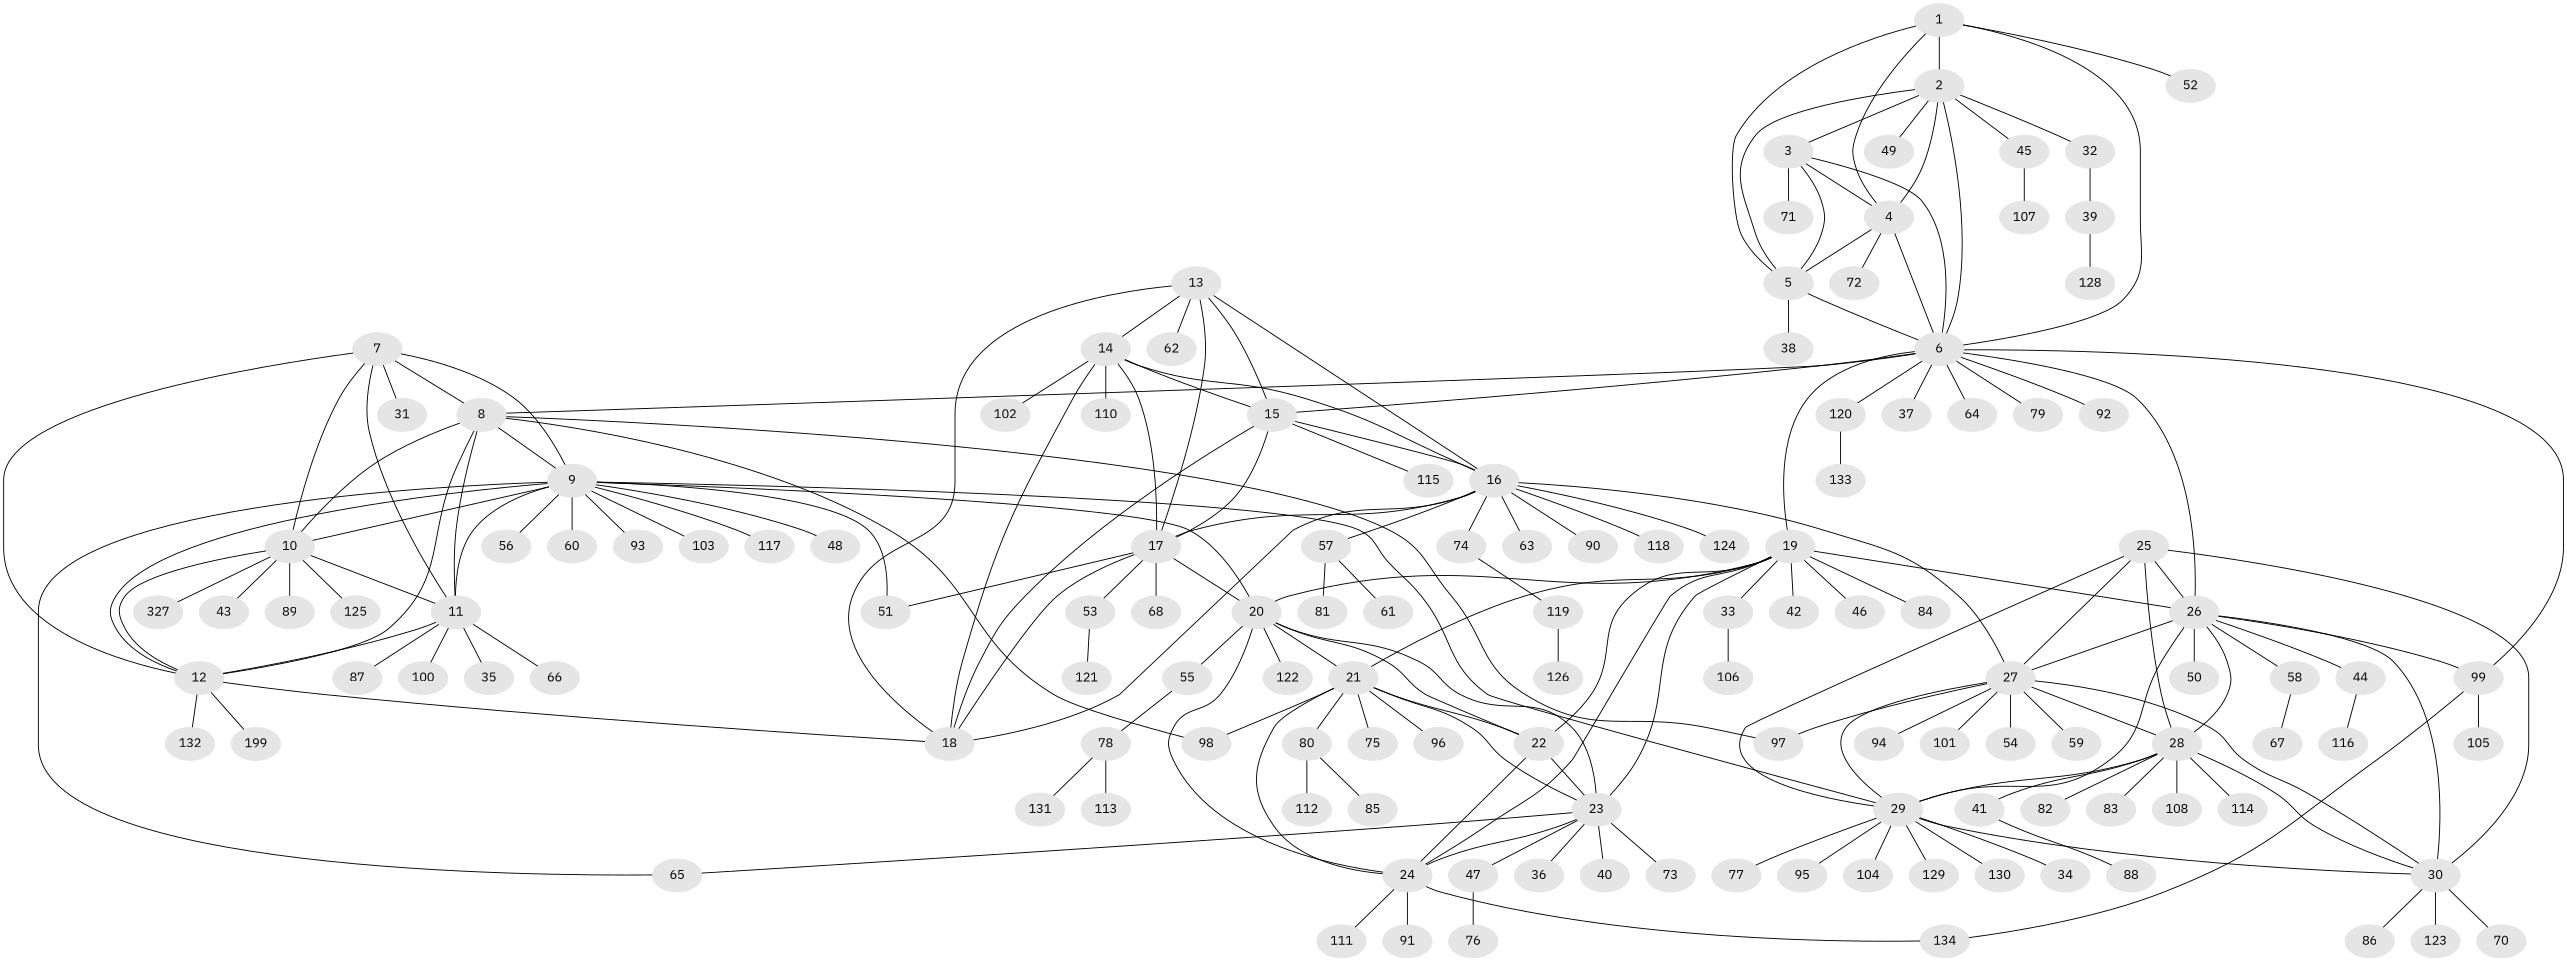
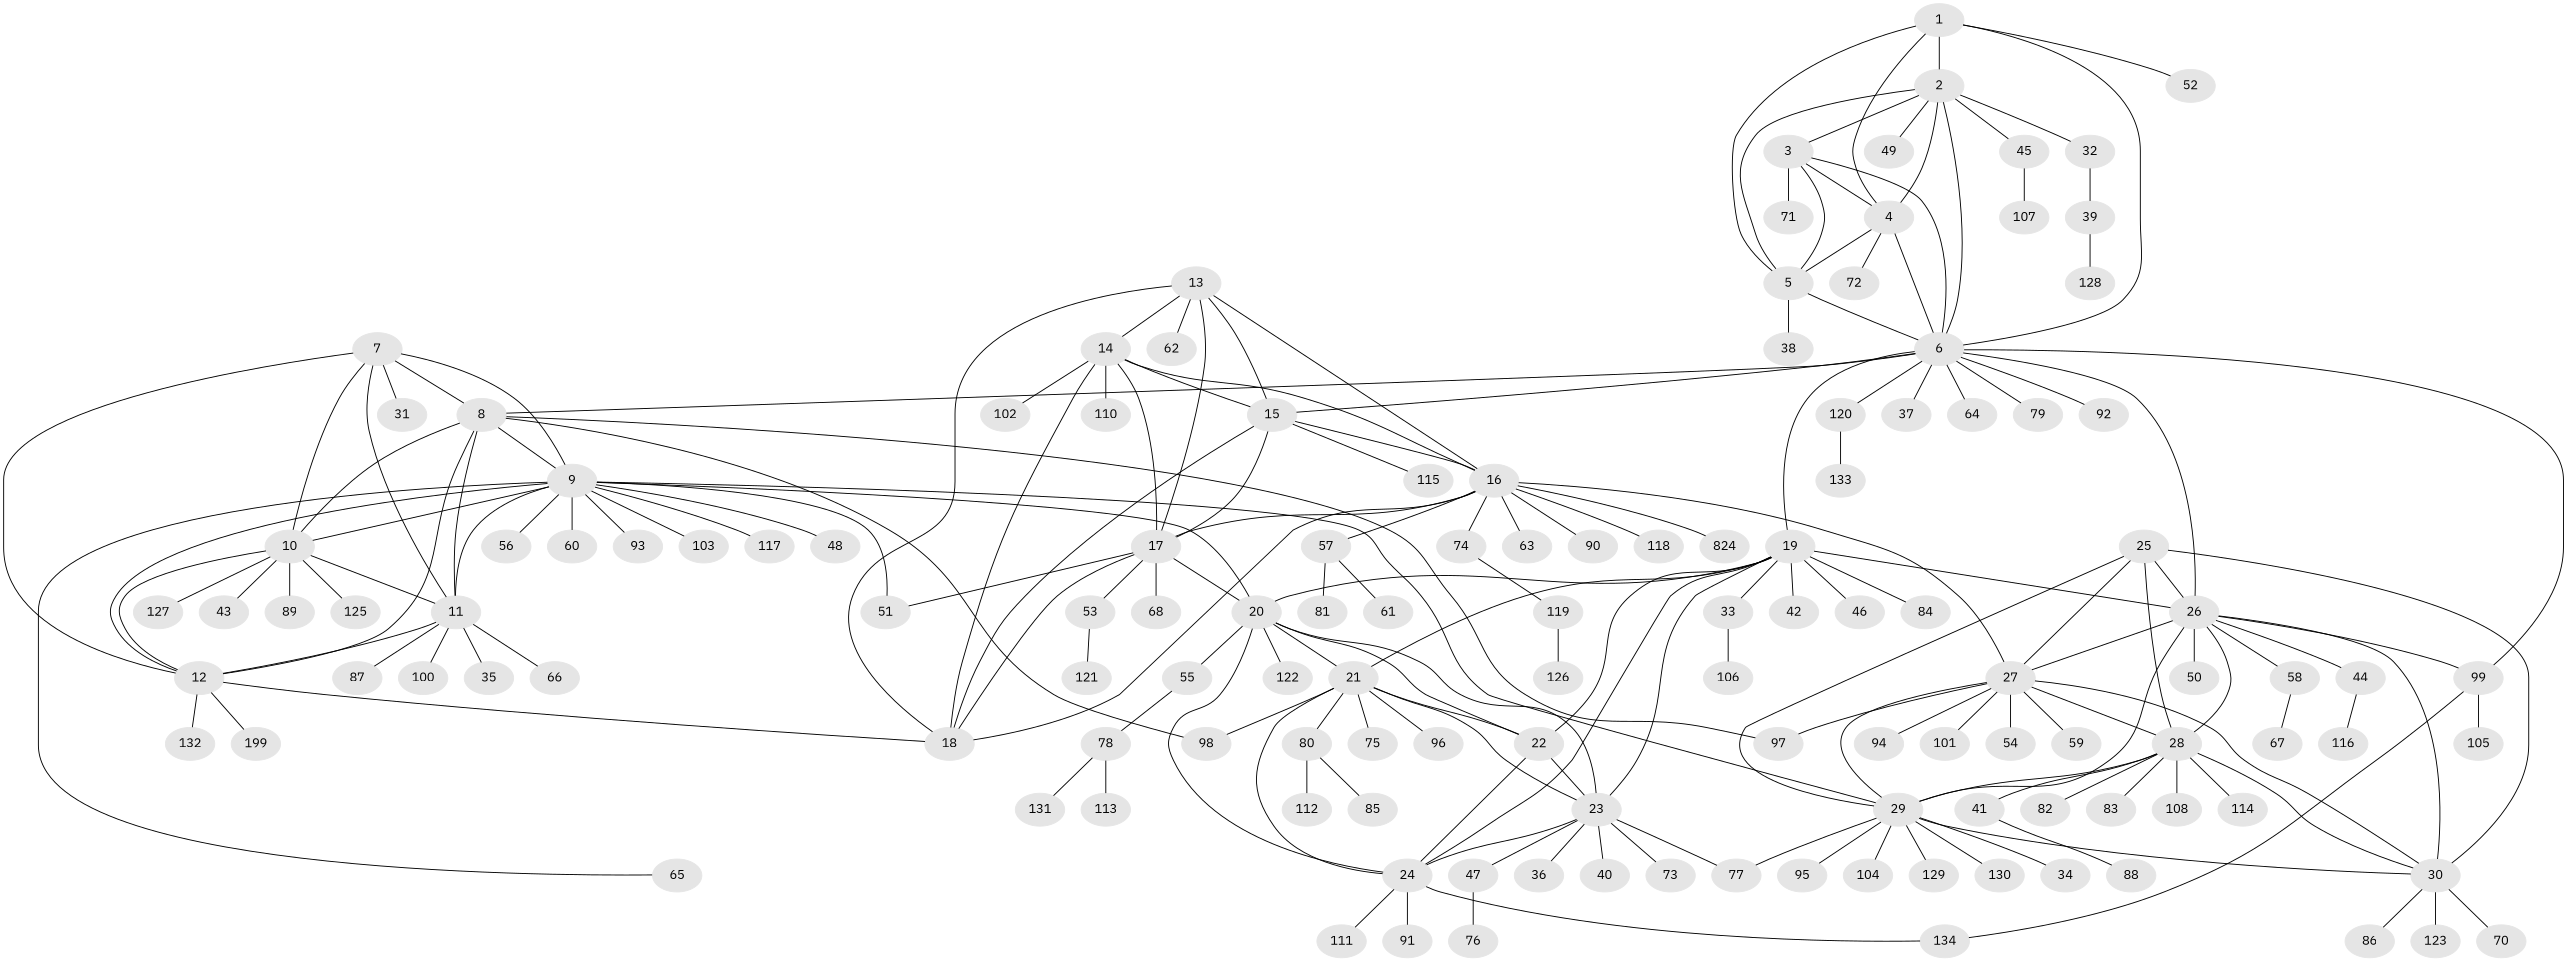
node "124": label "124" -> "824"
node "327": label "327" -> "127"
edge "23" -- "65": now "23" -- "77"
